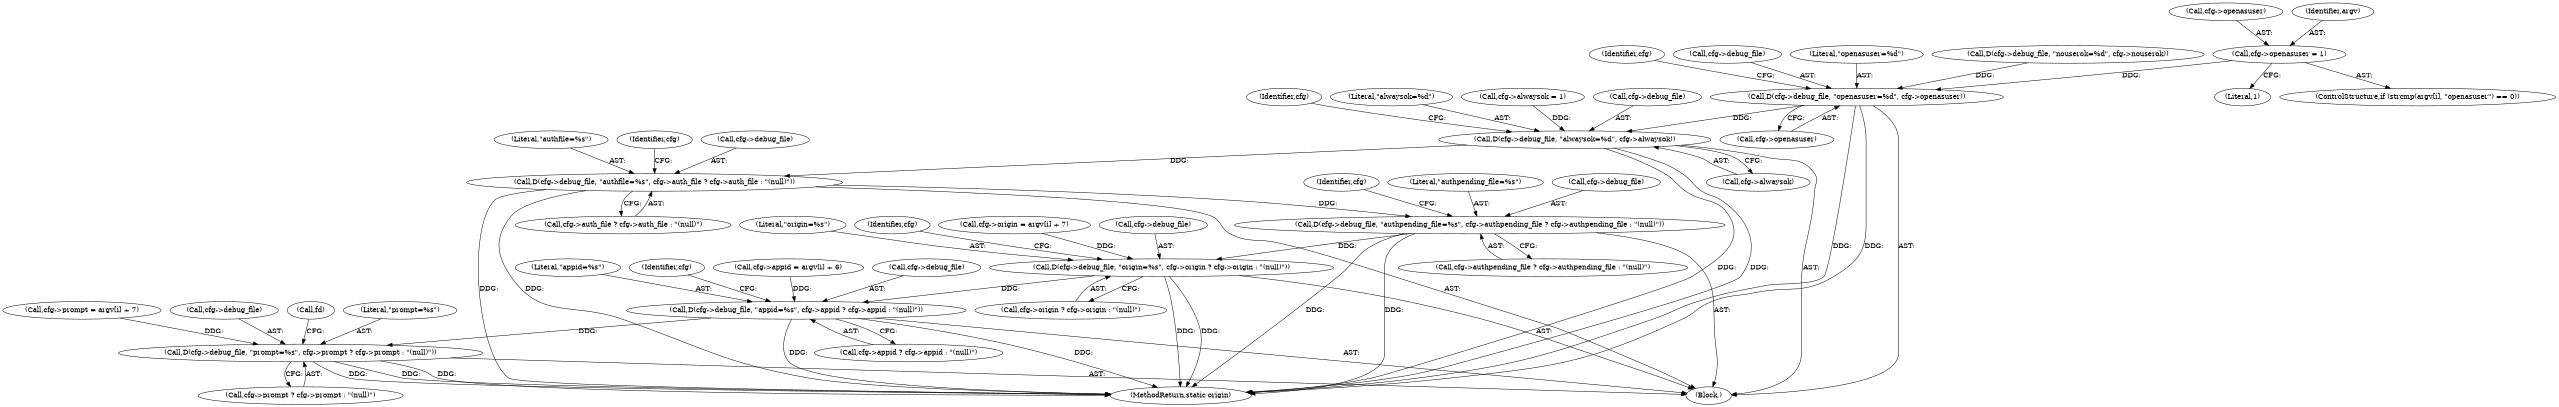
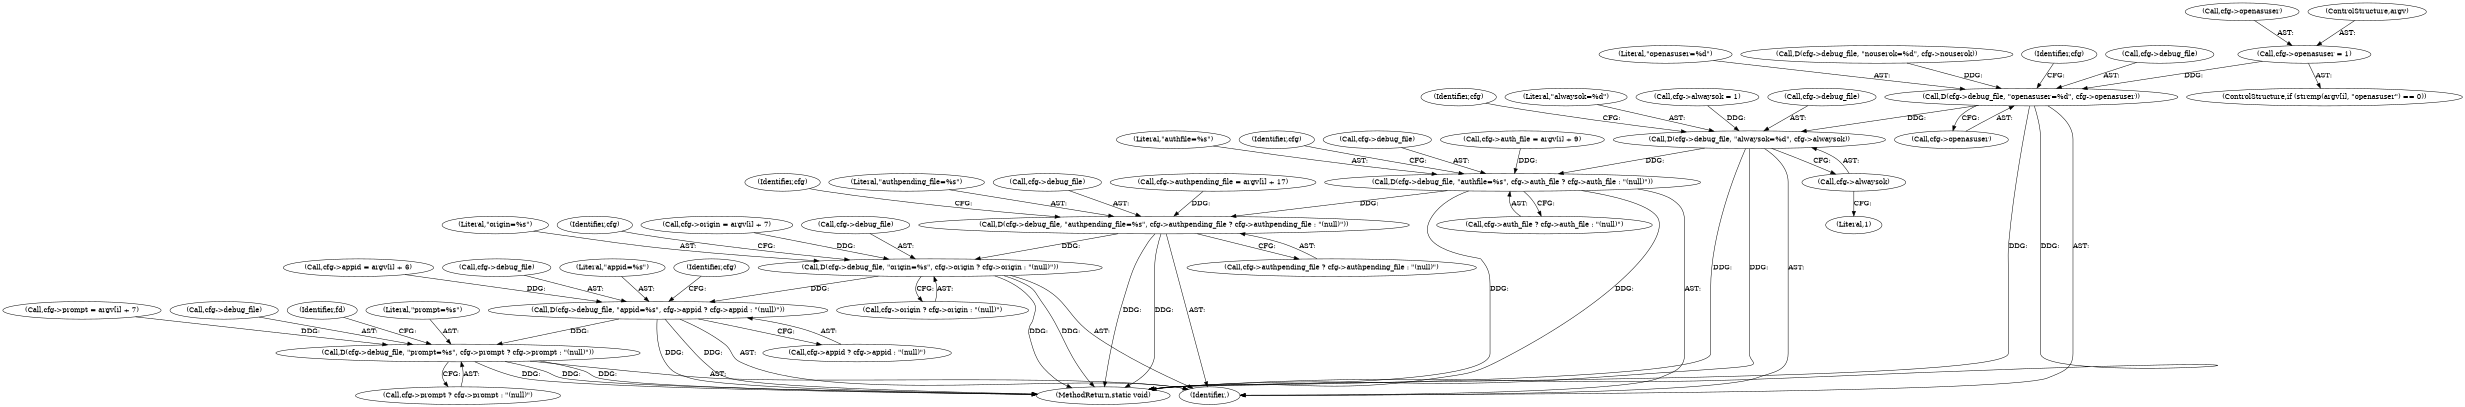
node "(Identifier,argv)": label "(Identifier,argv)" -> "(ControlStructure,argv)"
edge "(Call,cfg->openasuser = 1)" -> "(Literal,1)": now "(Call,cfg->alwaysok)" -> "(Literal,1)"
node "(Call,cfg->auth_file = argv[i] + 9)": added
node "(Call,cfg->authpending_file = argv[i] + 17)": added
node "(Call,fd)": label "(Call,fd)" -> "(Identifier,fd)"
node "(MethodReturn,static origin)": label "(MethodReturn,static origin)" -> "(MethodReturn,static void)"
node "(Block,)": label "(Block,)" -> "(Identifier,)"
